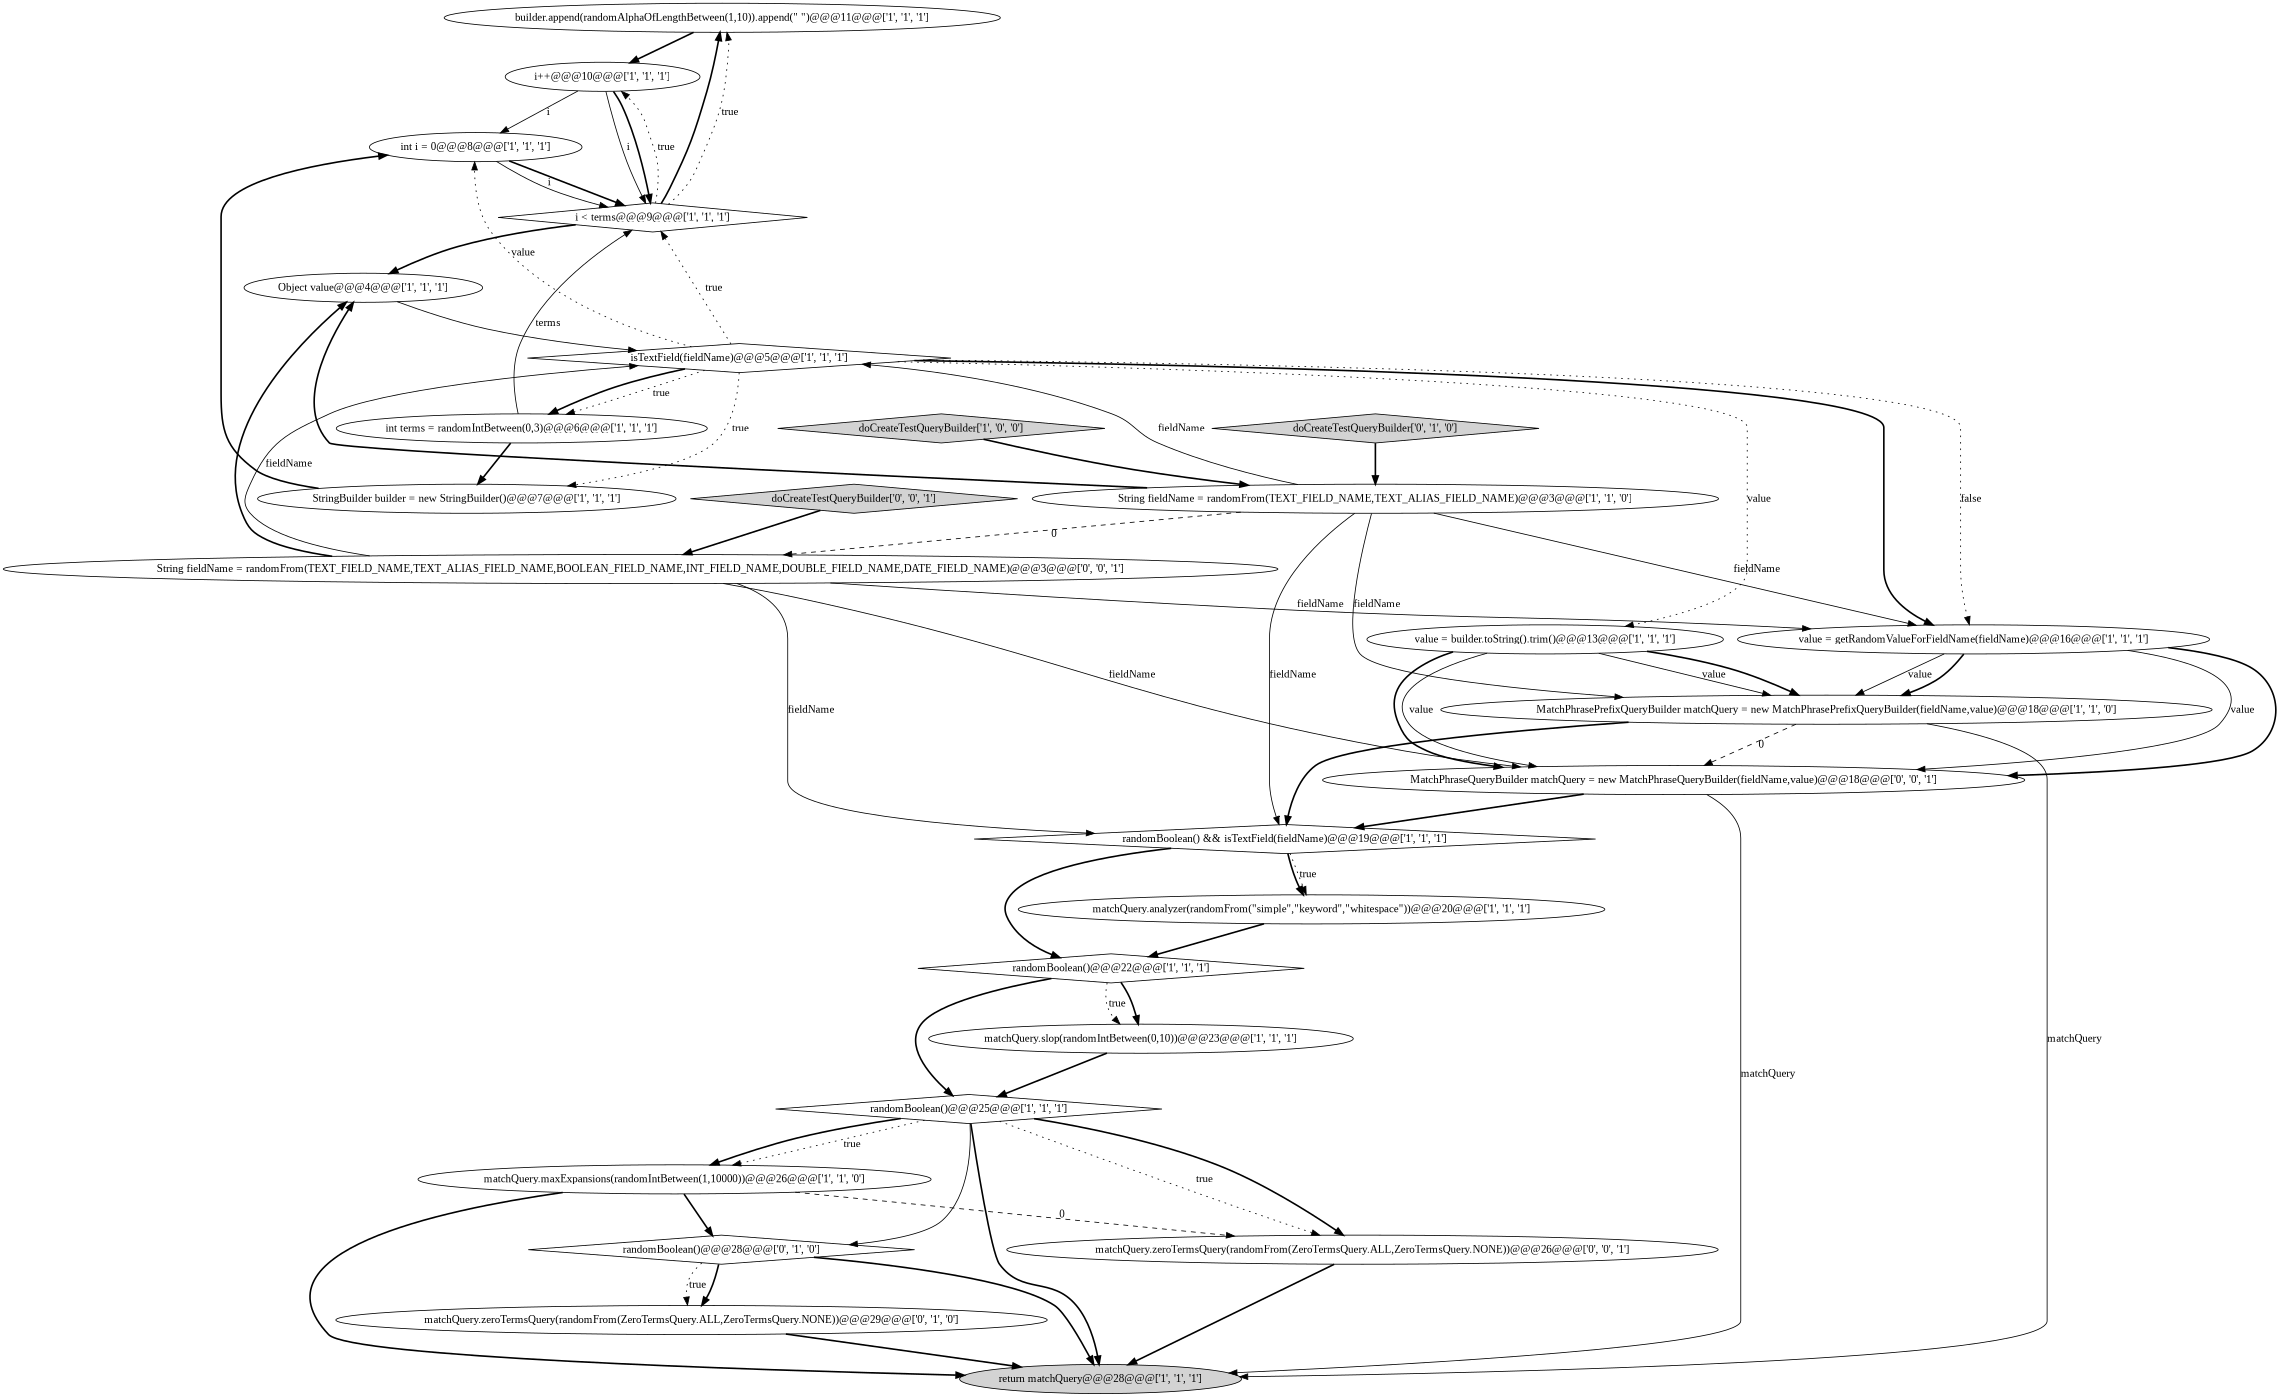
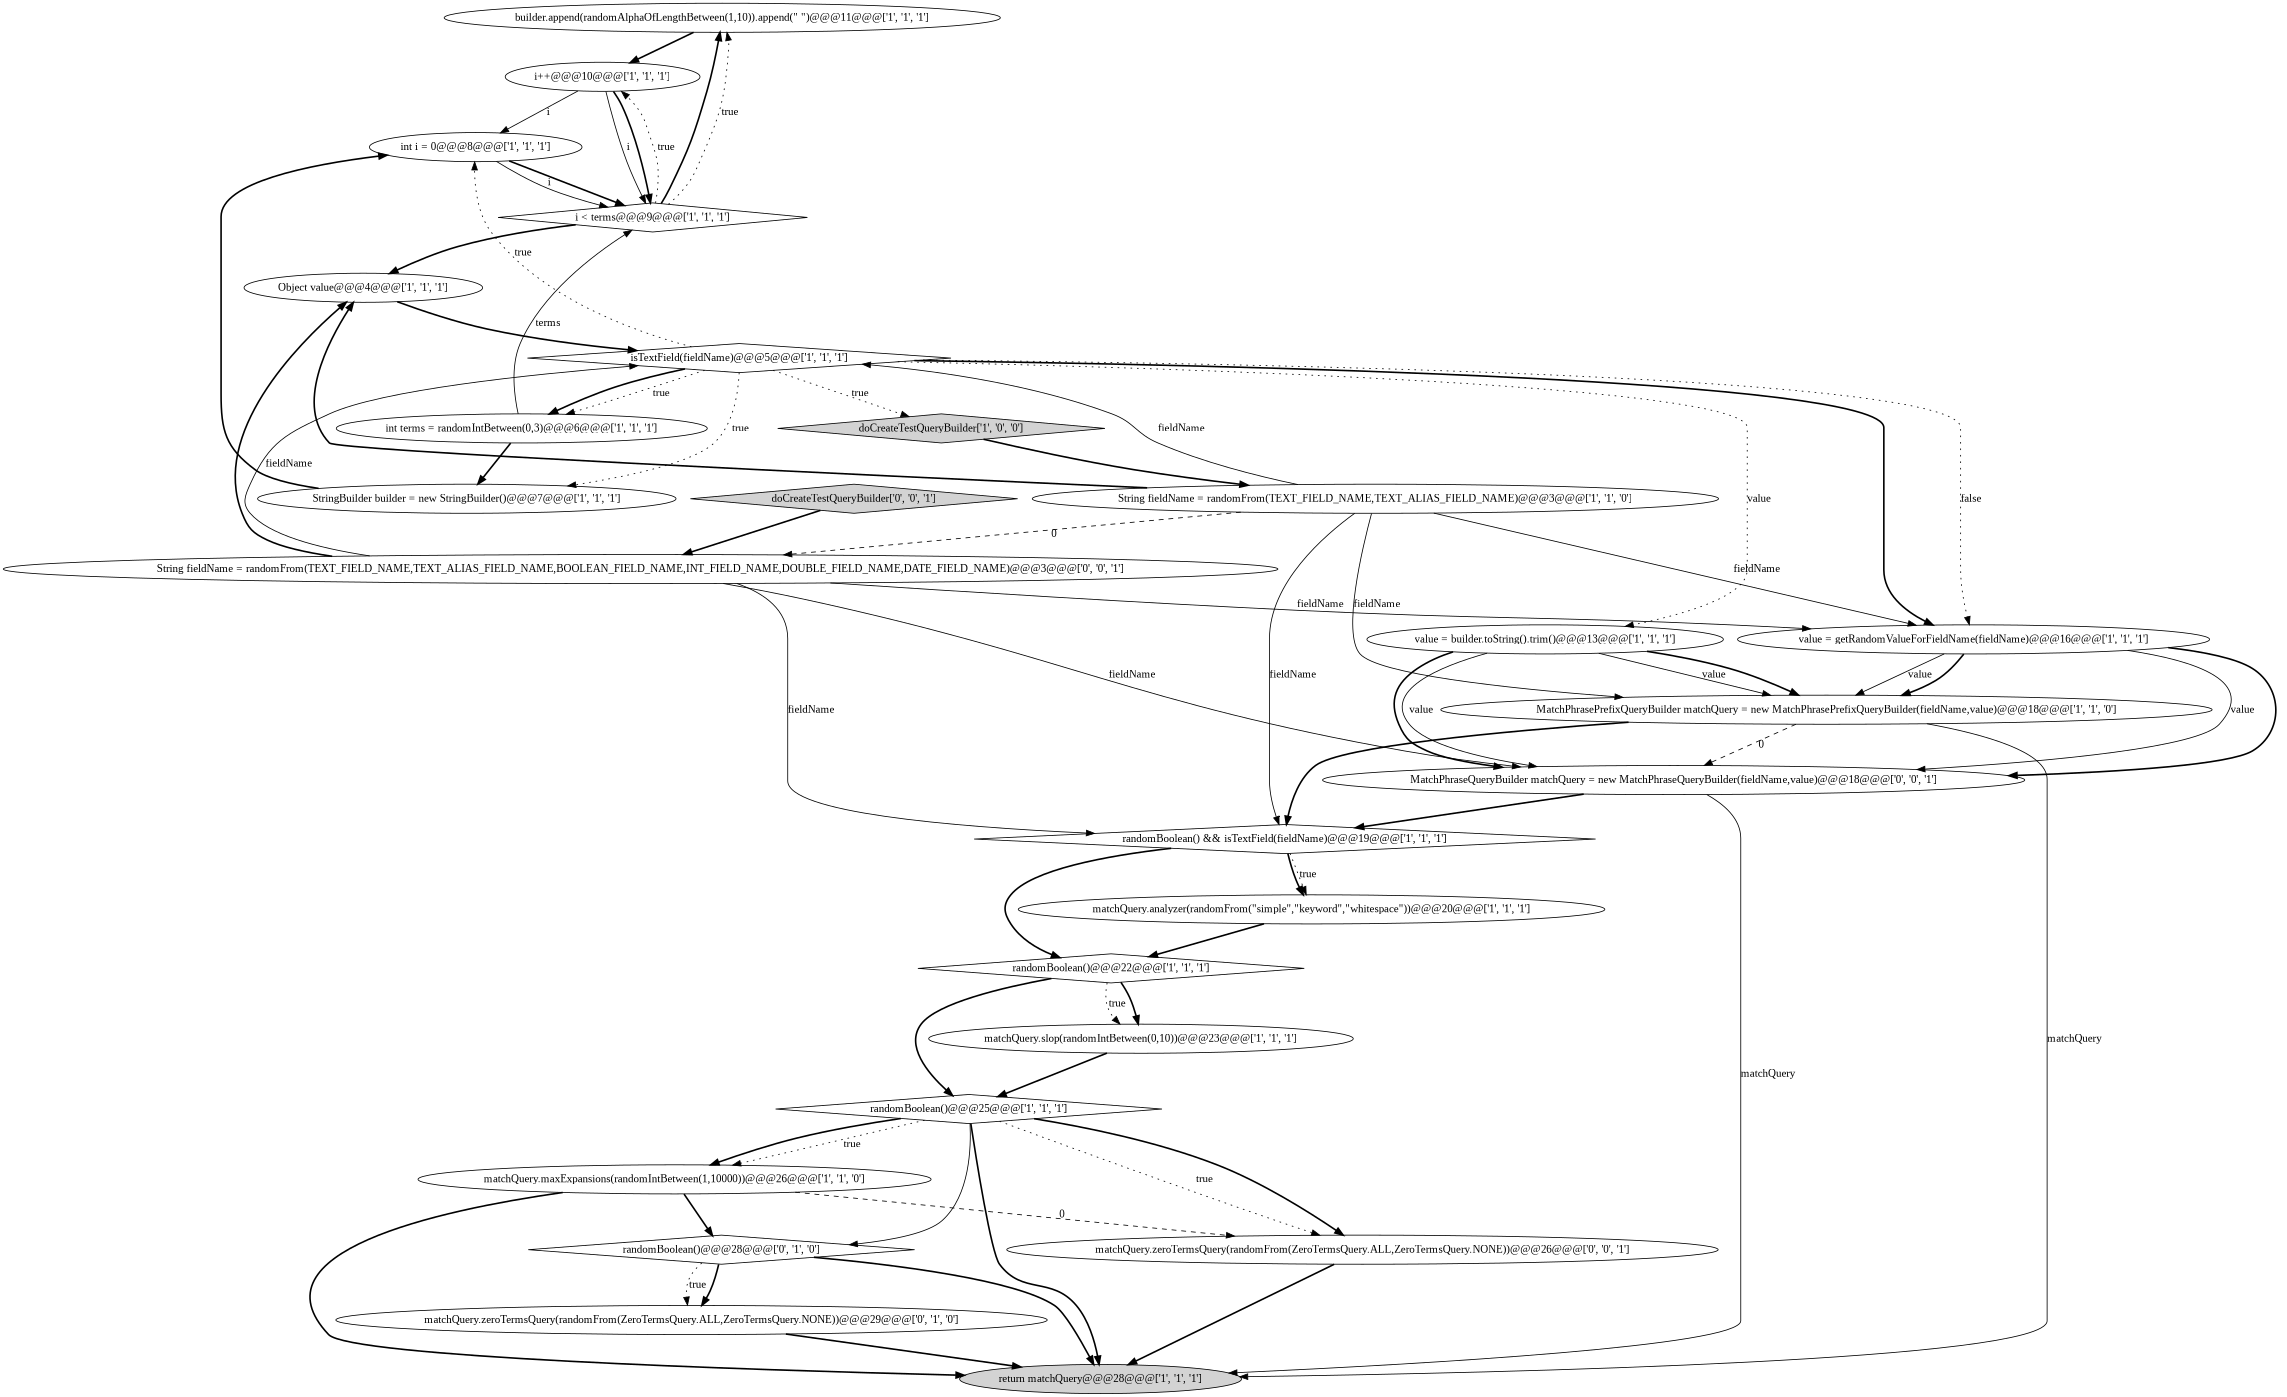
edge "isTextField(fieldName)@@@5@@@['1', '1', '1']" -> "int i = 0@@@8@@@['1', '1', '1']": label "value" -> "true"
edge "isTextField(fieldName)@@@5@@@['1', '1', '1']" -> "i < terms@@@9@@@['1', '1', '1']": now "isTextField(fieldName)@@@5@@@['1', '1', '1']" -> "doCreateTestQueryBuilder['1', '0', '0']"
edge "Object value@@@4@@@['1', '1', '1']" -> "isTextField(fieldName)@@@5@@@['1', '1', '1']": style solid -> bold
node "doCreateTestQueryBuilder['0', '1', '0']": removed
